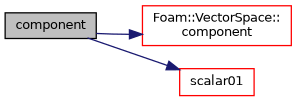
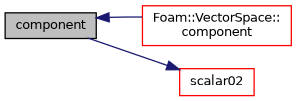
edge "component" -> "Foam::VectorSpace:: component": reversed
node "scalar01": label "scalar01" -> "scalar02"
